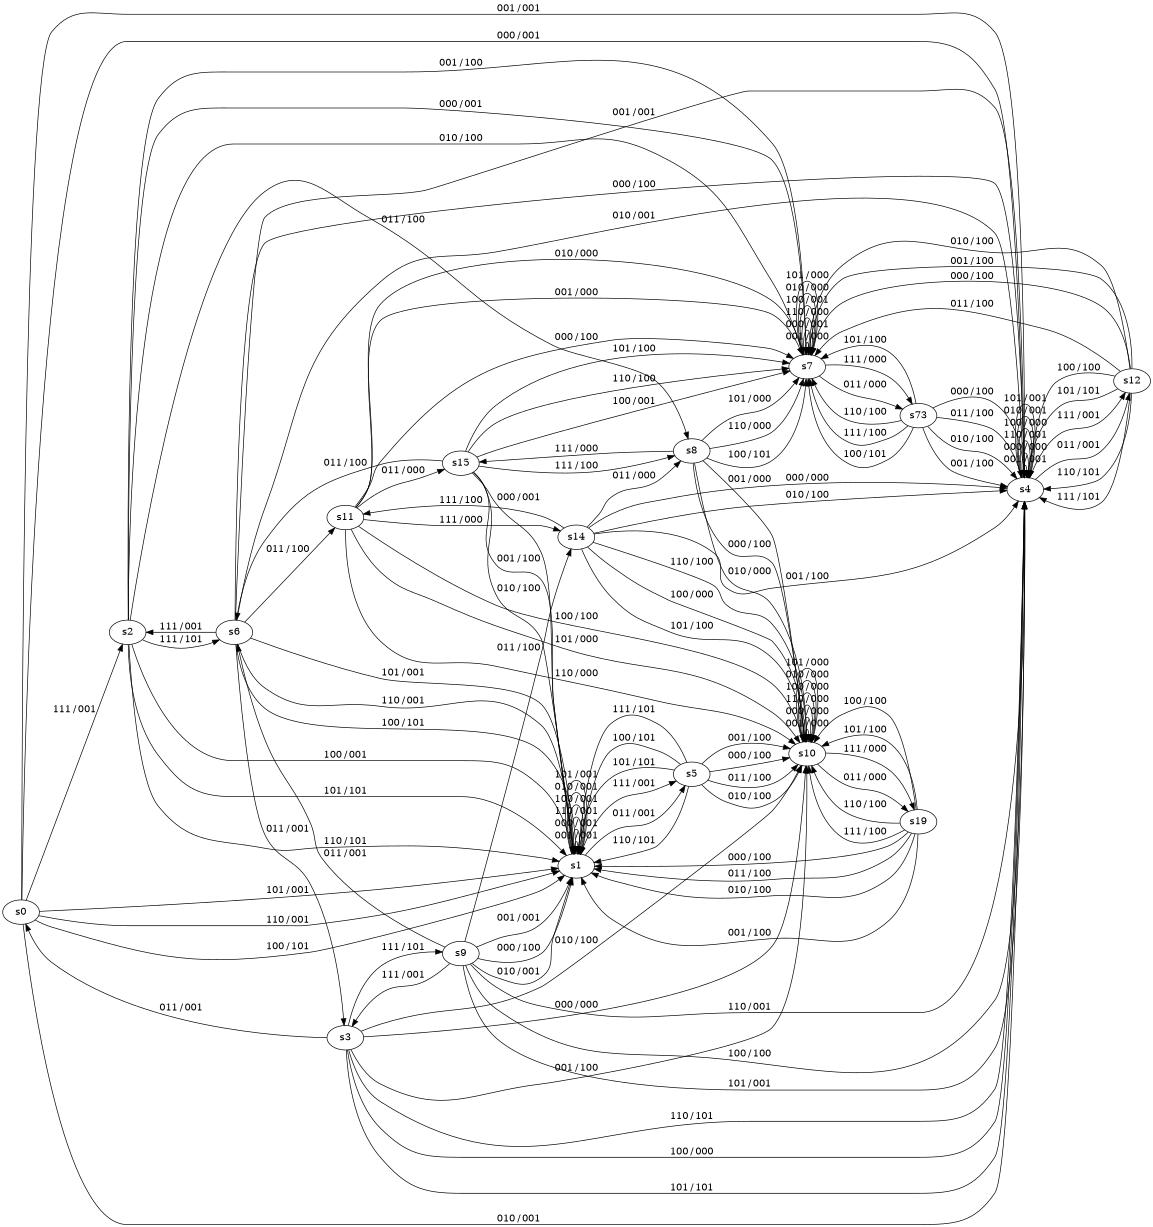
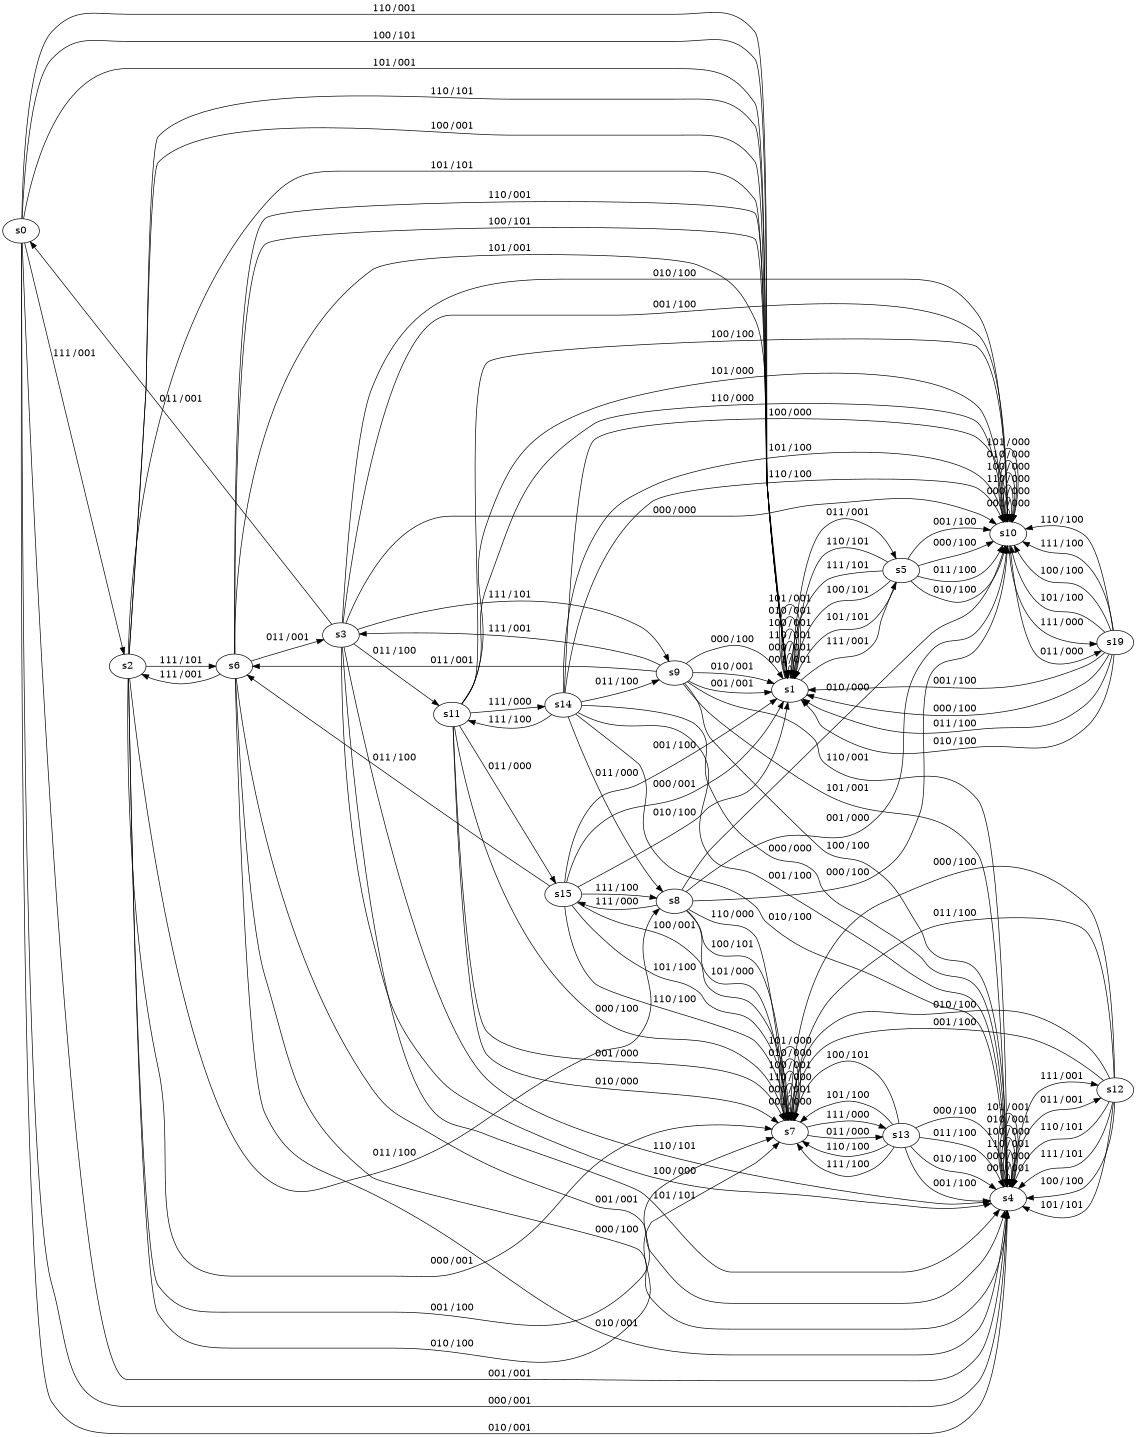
node "s73": label "s73" -> "s13"
edge "s6" -> "s11": now "s3" -> "s11"
edge "s9" -> "s14": reversed
